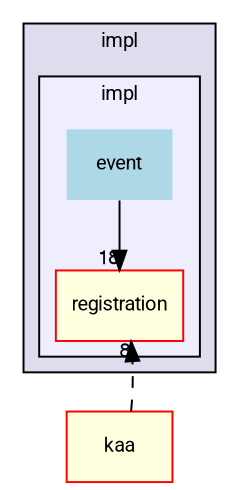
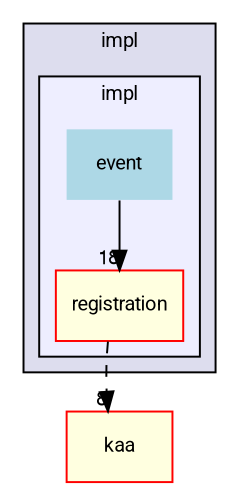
edge "kaa" -> "registration": reversed
